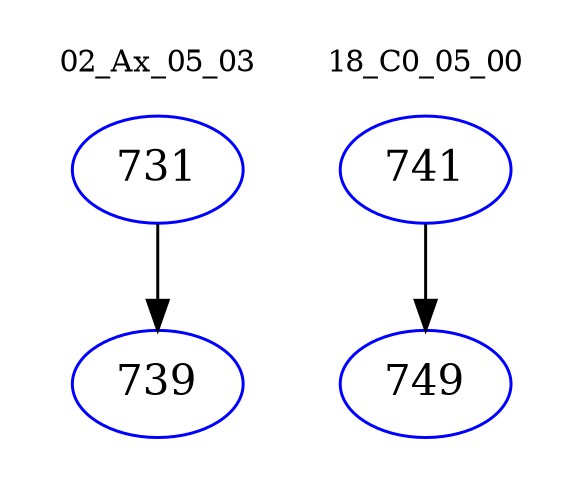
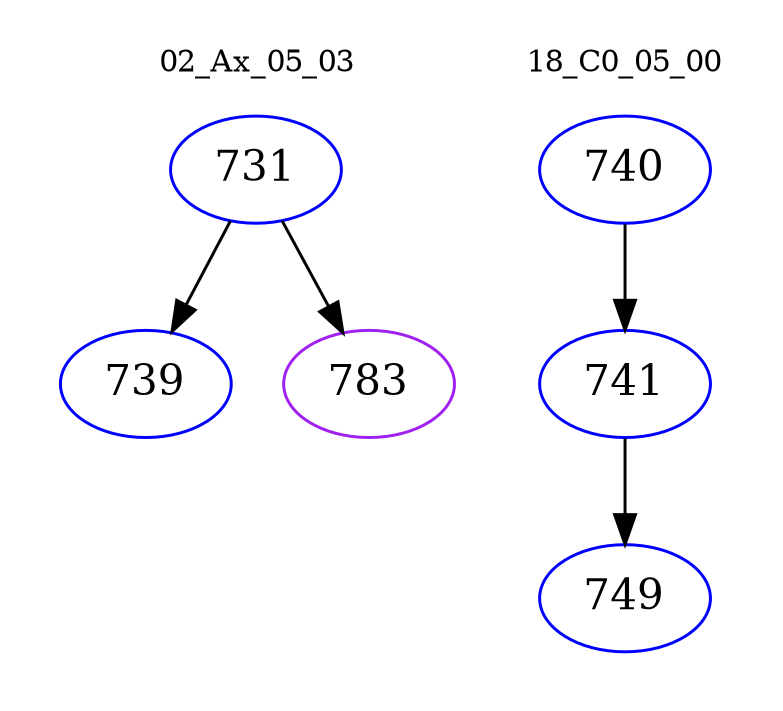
node "740": added
node "783": added
